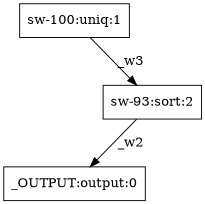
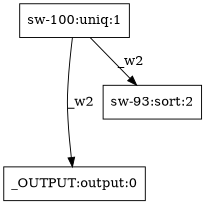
edge "sw-100:uniq:1" -> "sw-93:sort:2": label "_w3" -> "_w2"
edge "sw-93:sort:2" -> "_OUTPUT:output:0": now "sw-100:uniq:1" -> "_OUTPUT:output:0"
